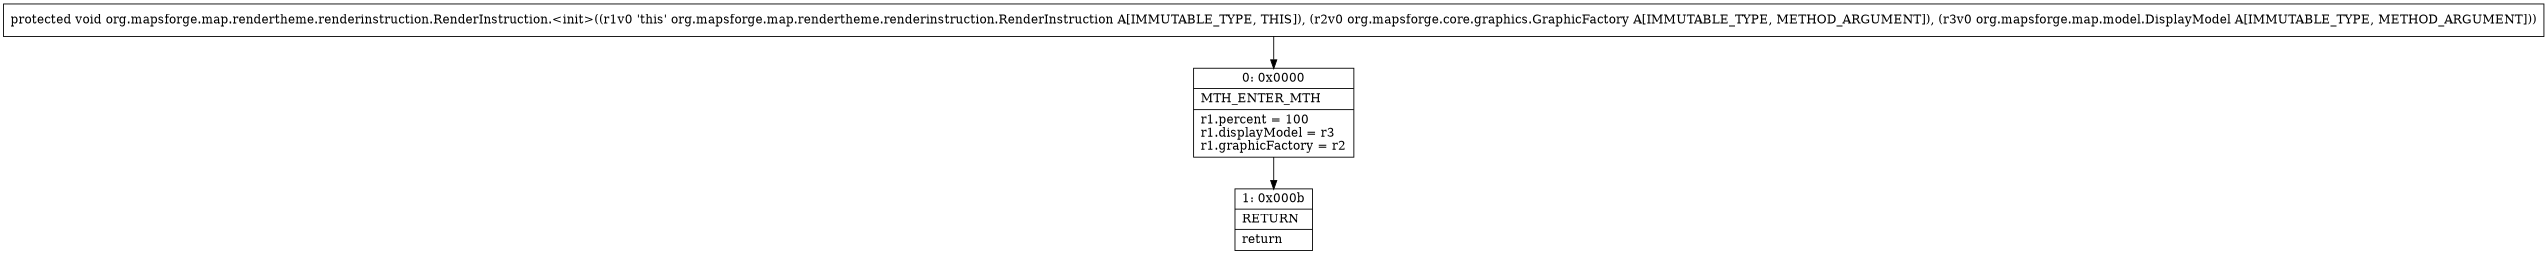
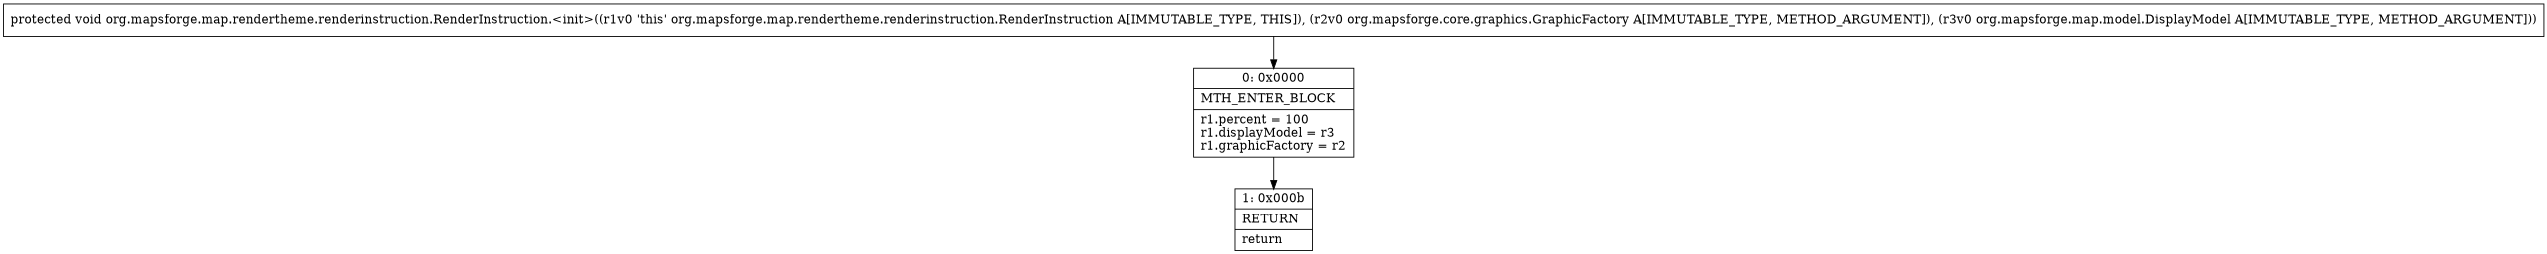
node "0: 0x0000": text "MTH_ENTER_MTH" -> "MTH_ENTER_BLOCK"
